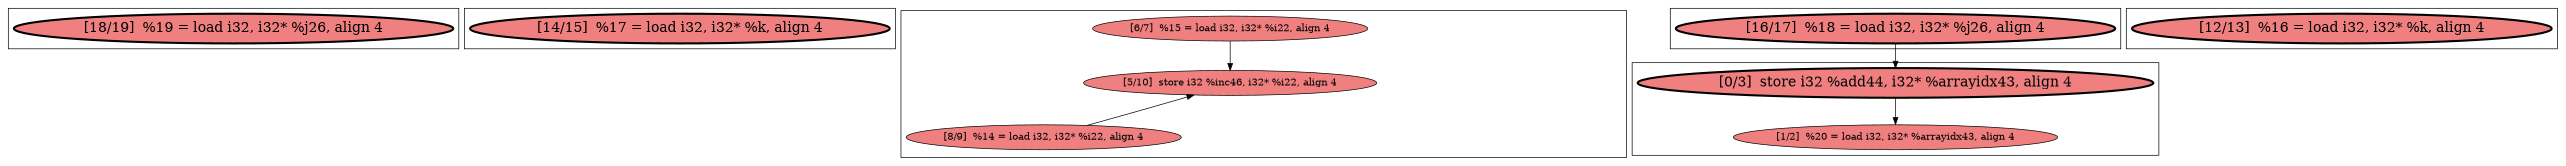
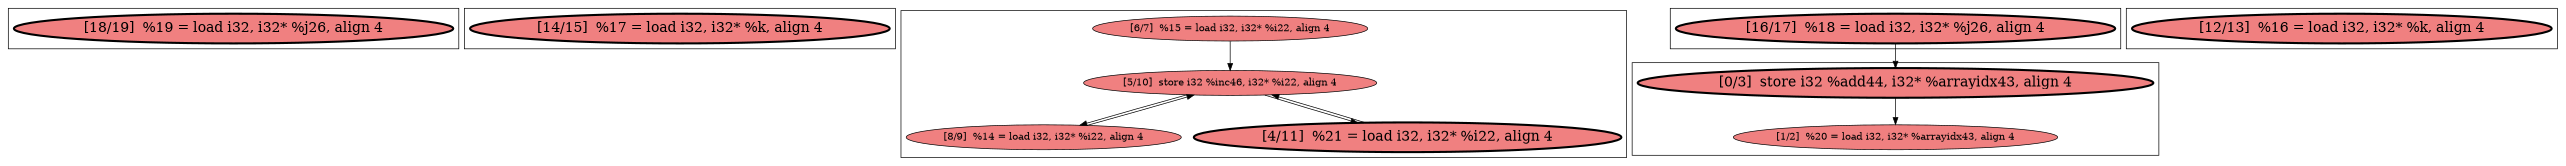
edge "[5/10]  store i32 %inc46, i32* %i22, align 4" -> "[8/9]  %14 = load i32, i32* %i22, align 4": added
node "[4/11]  %21 = load i32, i32* %i22, align 4": added
